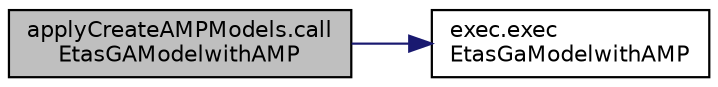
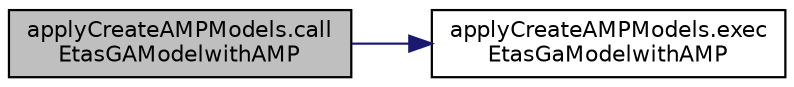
node "exec.exec EtasGaModelwithAMP": label "exec.exec EtasGaModelwithAMP" -> "applyCreateAMPModels.exec EtasGaModelwithAMP"
